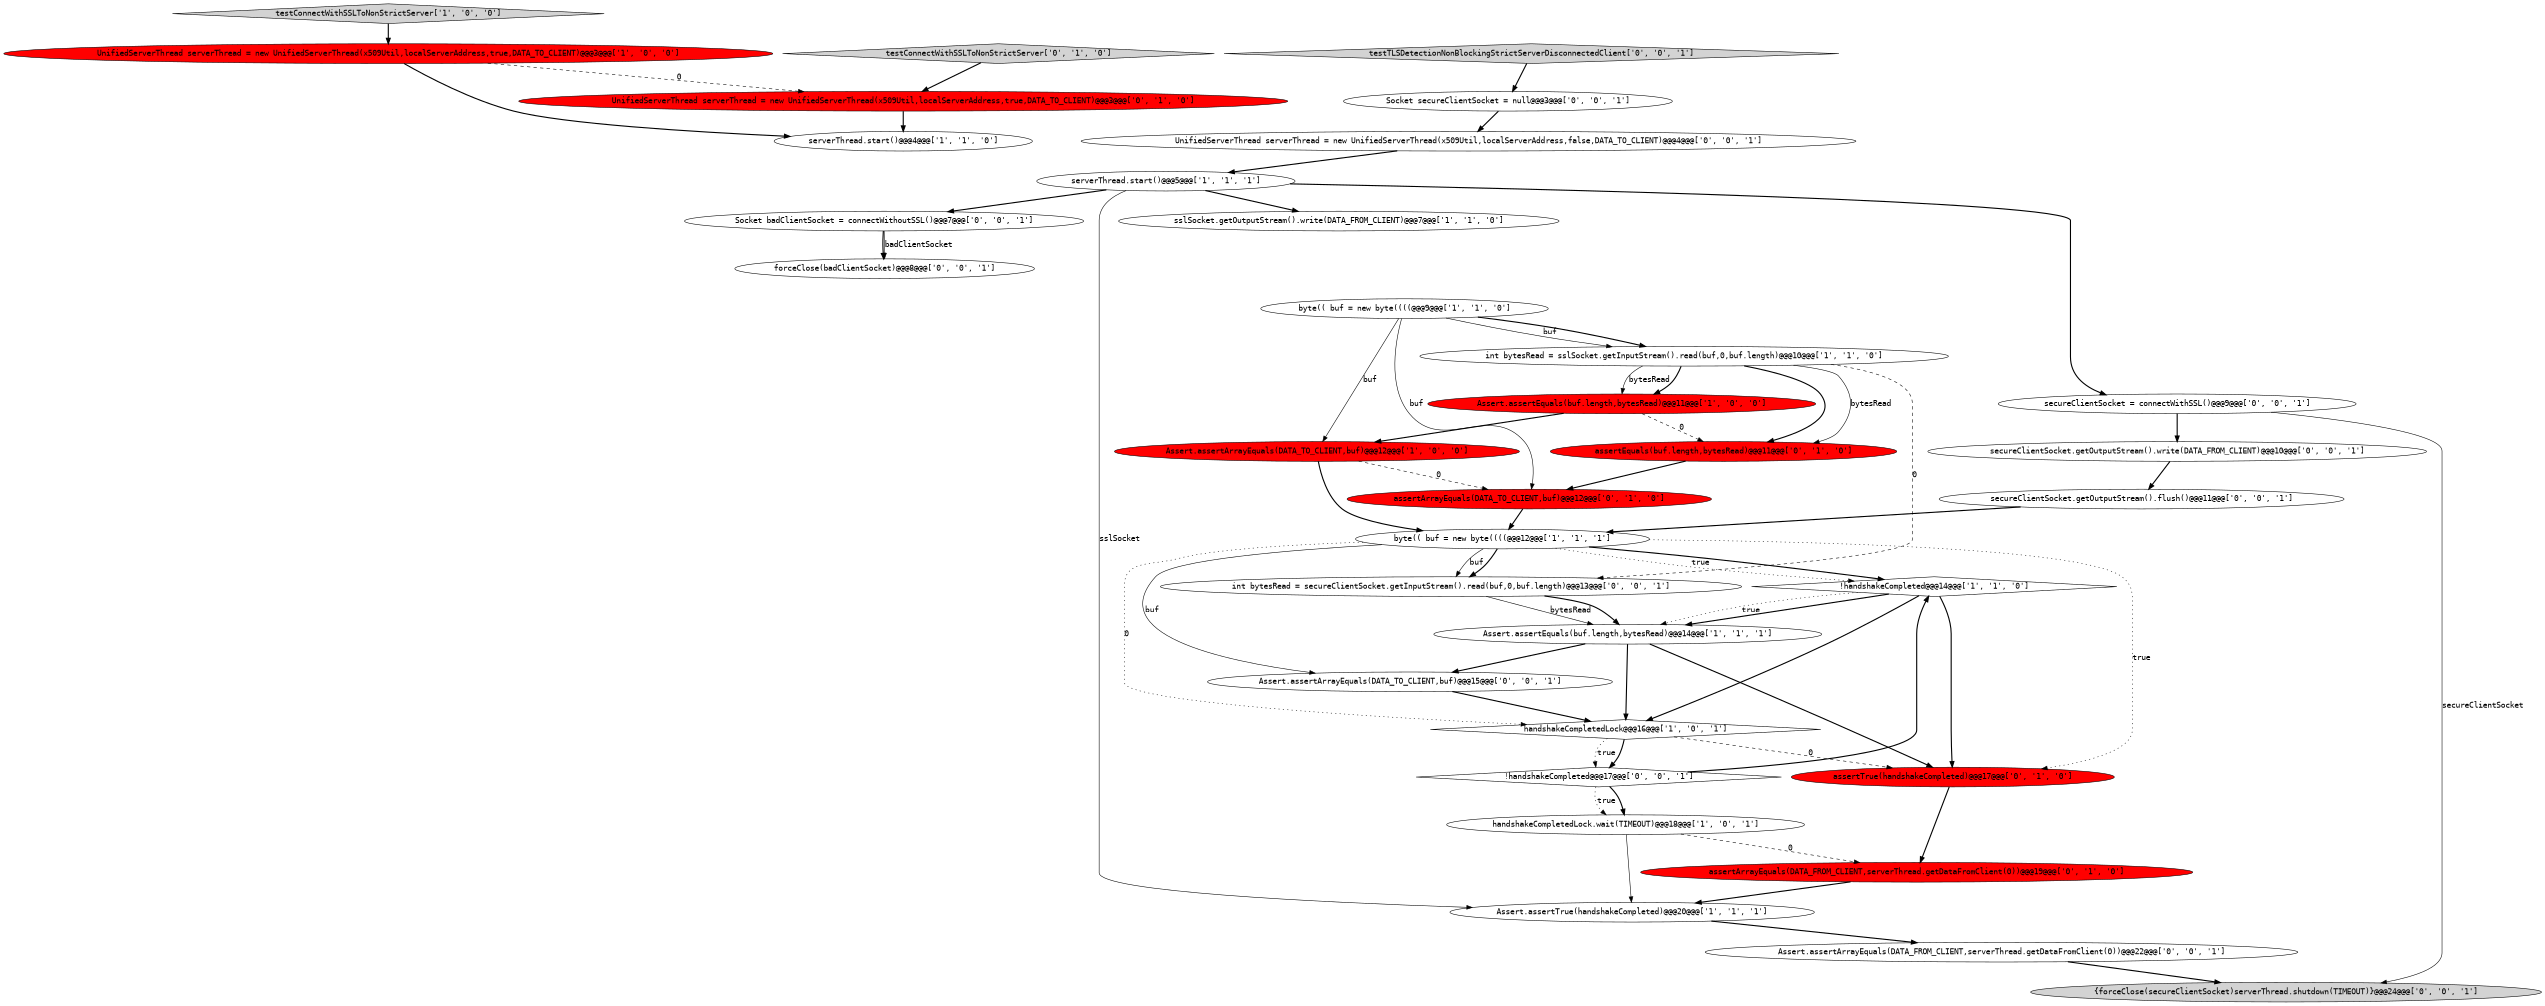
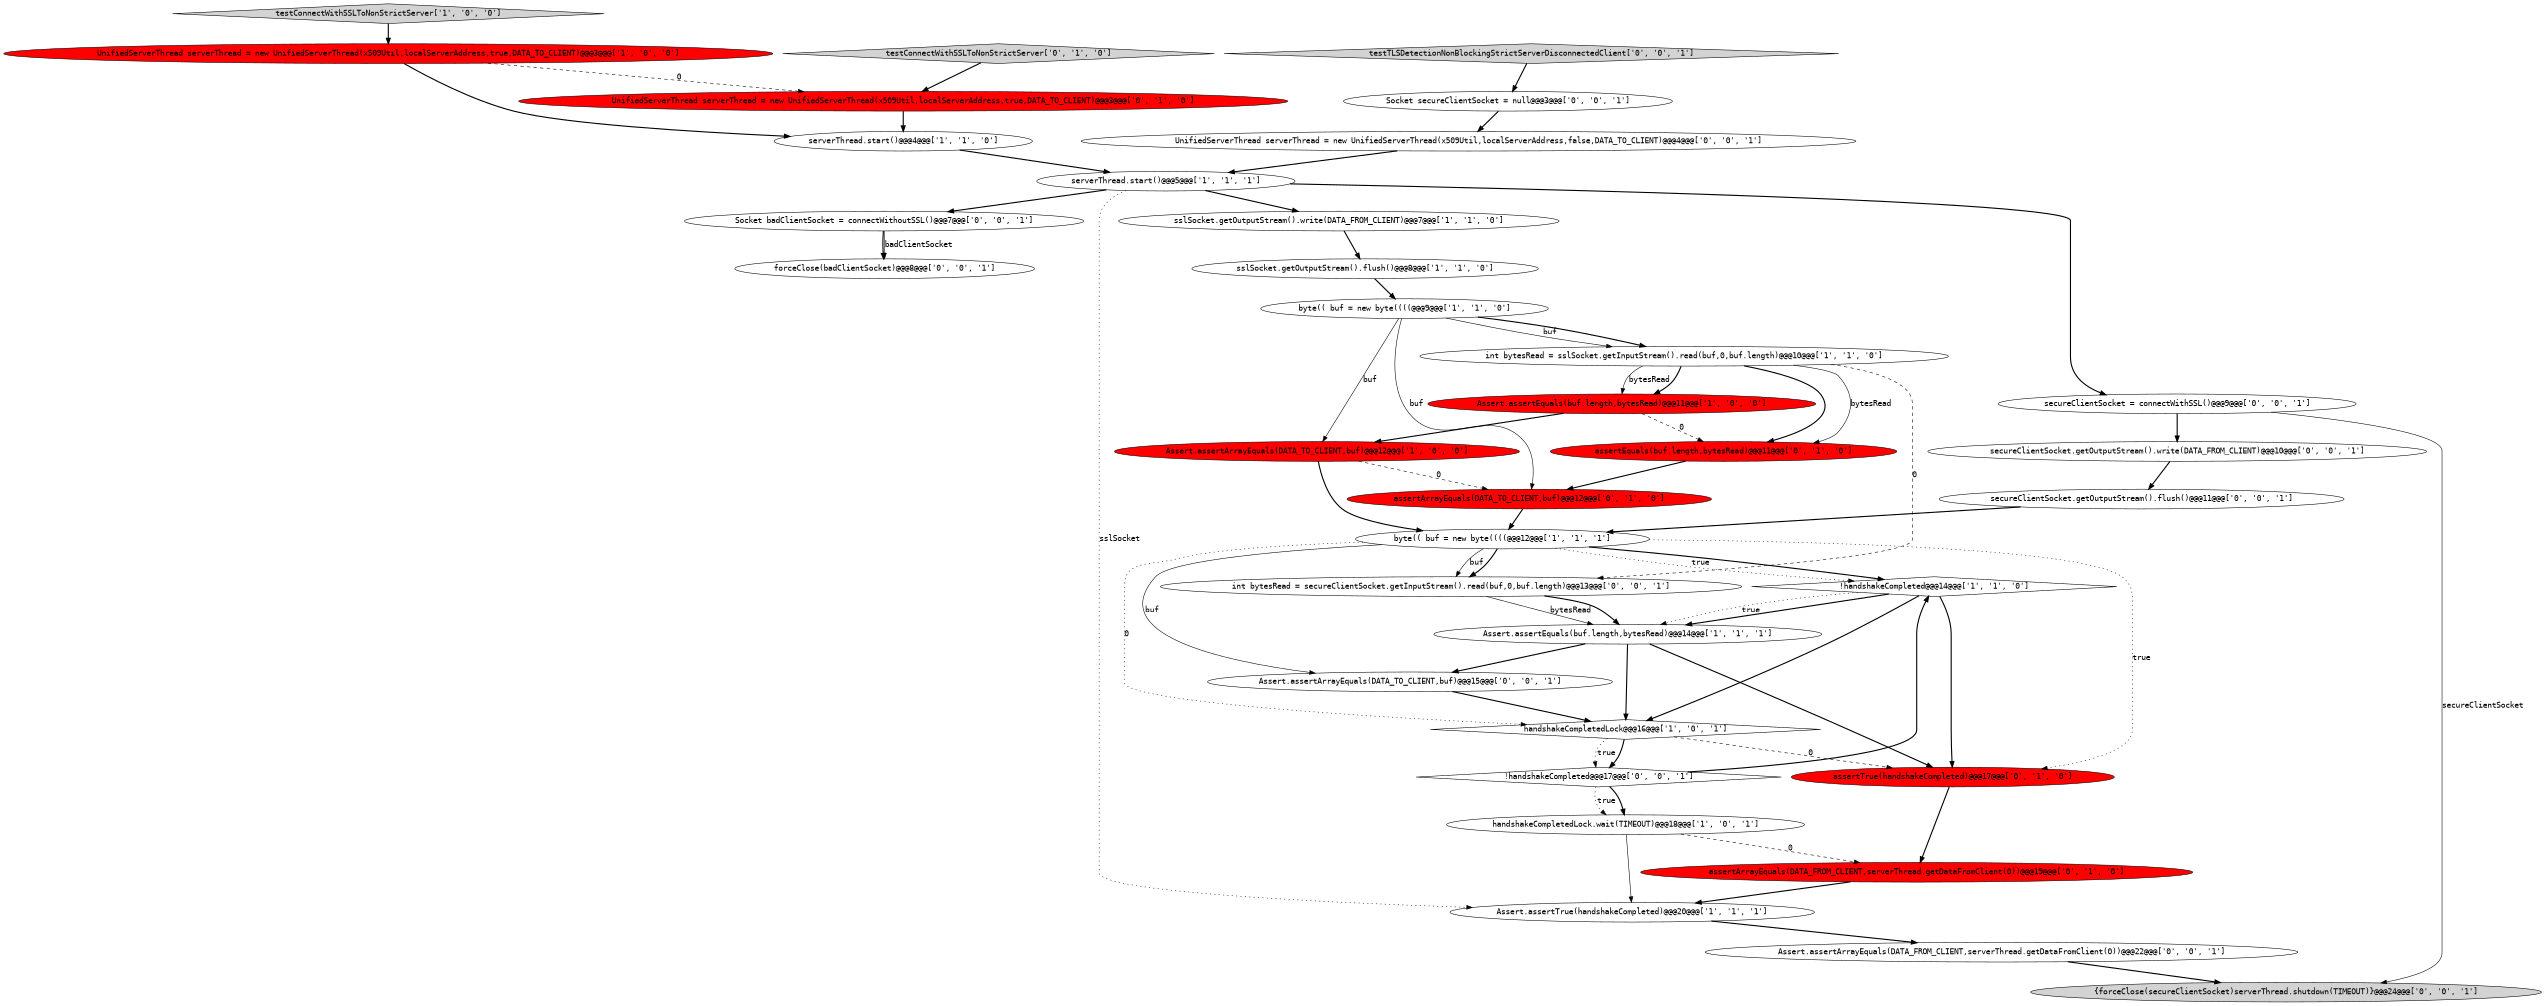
edge "serverThread.start()@@@4@@@['1', '1', '0']" -> "serverThread.start()@@@5@@@['1', '1', '1']": added
node "sslSocket.getOutputStream().flush()@@@8@@@['1', '1', '0']": added
edge "serverThread.start()@@@5@@@['1', '1', '1']" -> "Assert.assertTrue(handshakeCompleted)@@@20@@@['1', '1', '1']": style solid -> dotted
